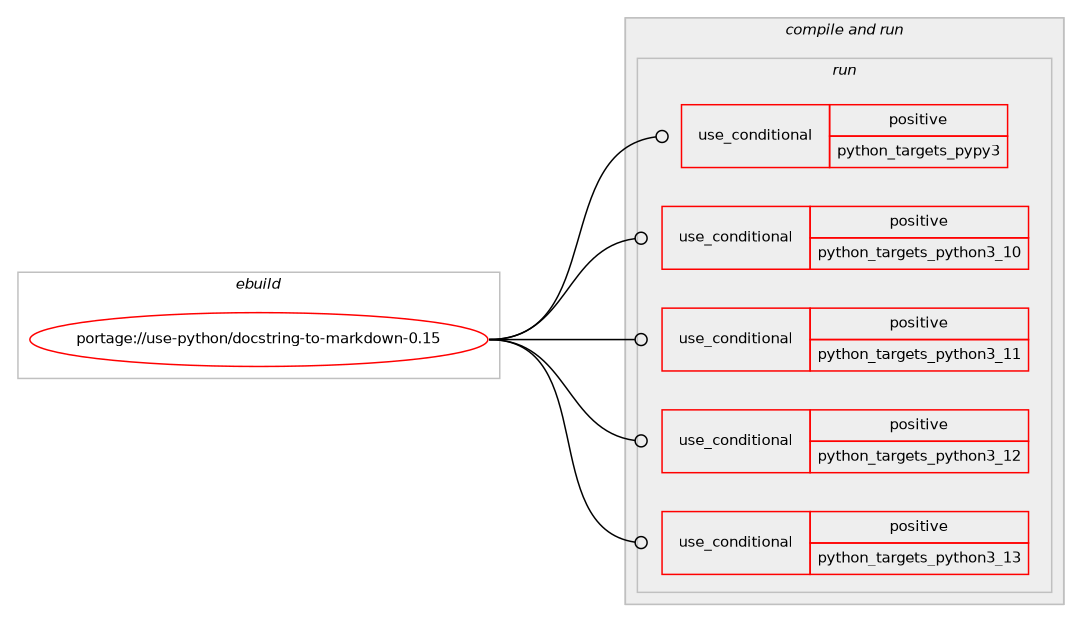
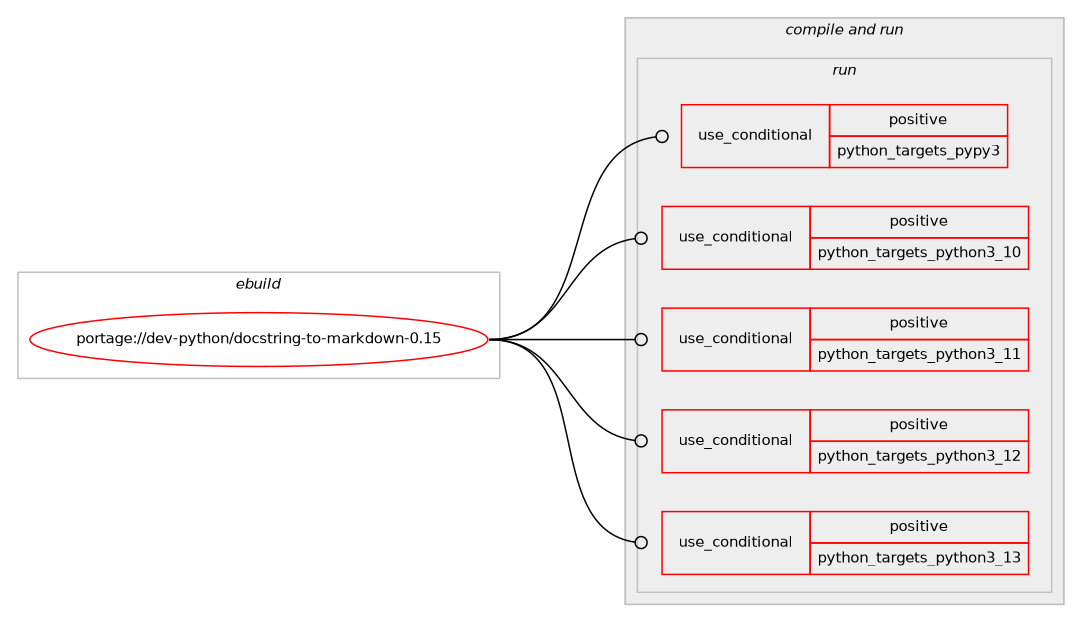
node "portage://use-python/docstring-to-markdown-0.15": label "portage://use-python/docstring-to-markdown-0.15" -> "portage://dev-python/docstring-to-markdown-0.15"
